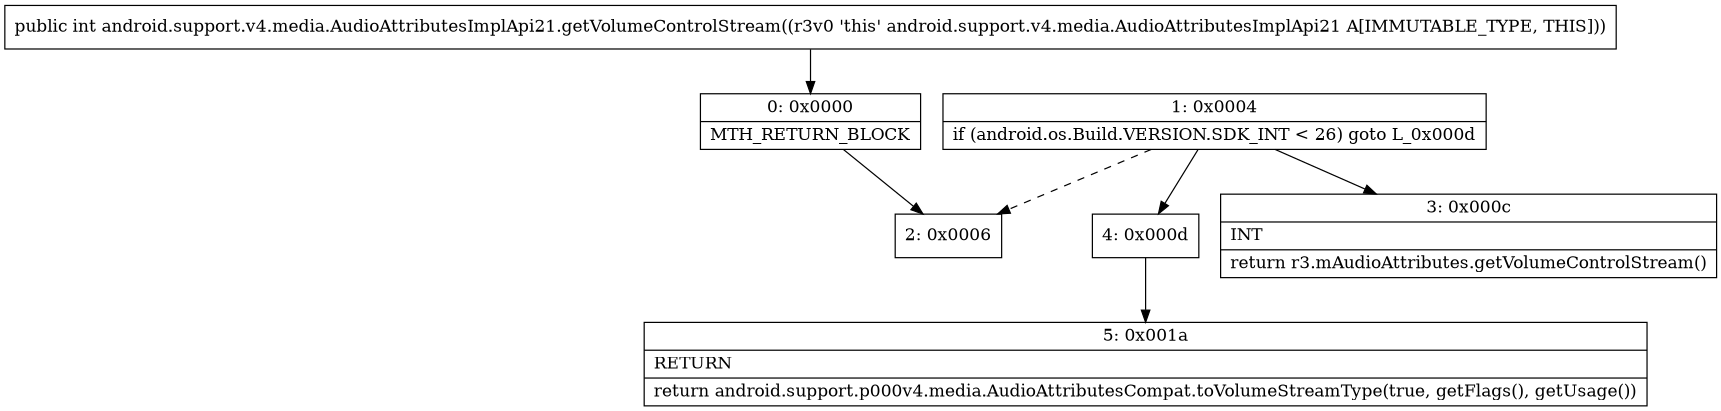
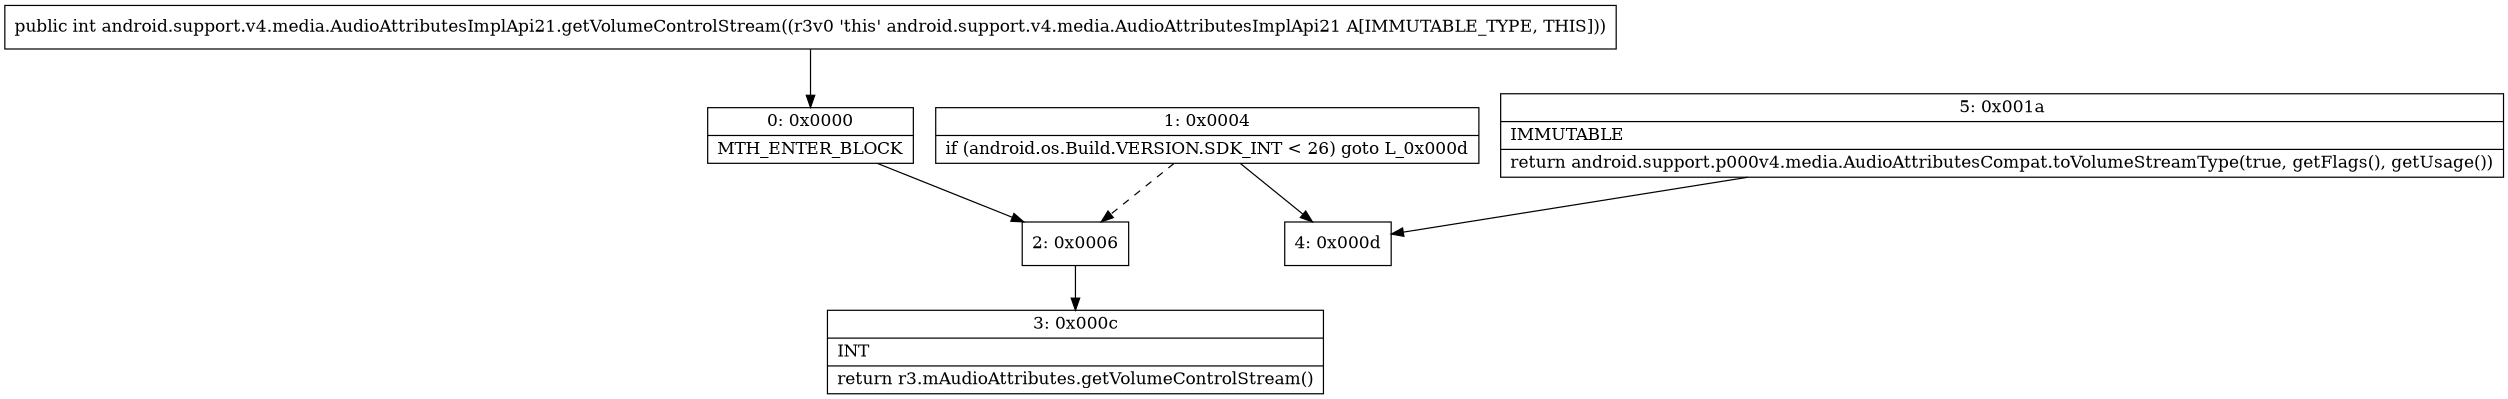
node "0: 0x0000": text "MTH_RETURN_BLOCK" -> "MTH_ENTER_BLOCK"
edge "1: 0x0004" -> "3: 0x000c": now "2: 0x0006" -> "3: 0x000c"
edge "4: 0x000d" -> "5: 0x001a": reversed
node "5: 0x001a": text "RETURN" -> "IMMUTABLE"
